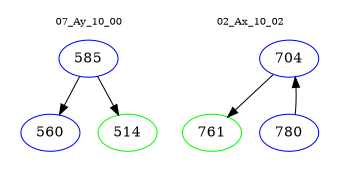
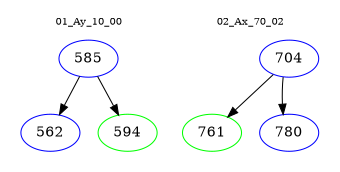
cluster "07_Ay_10_00": label "07_Ay_10_00" -> "01_Ay_10_00"
cluster "02_Ax_10_02": label "02_Ax_10_02" -> "02_Ax_70_02"
edge "780" -> "704": reversed
node "560": label "560" -> "562"
node "514": label "514" -> "594"
